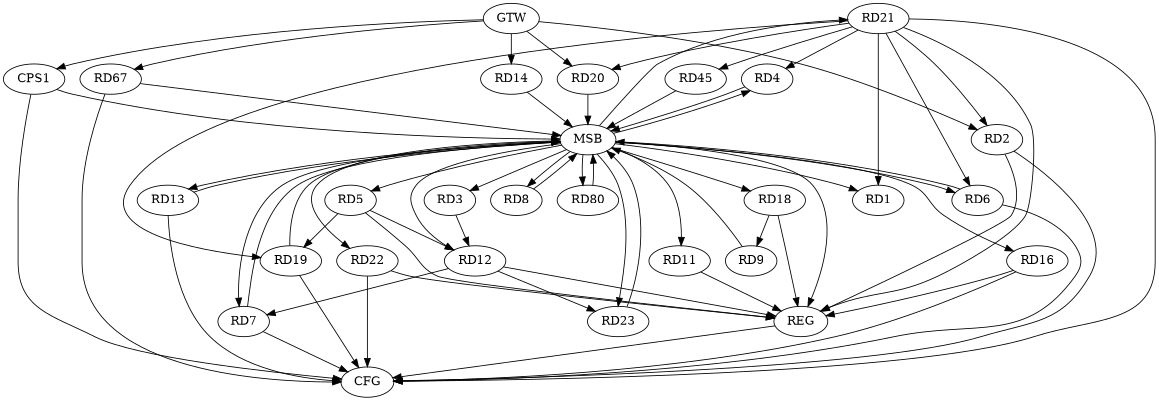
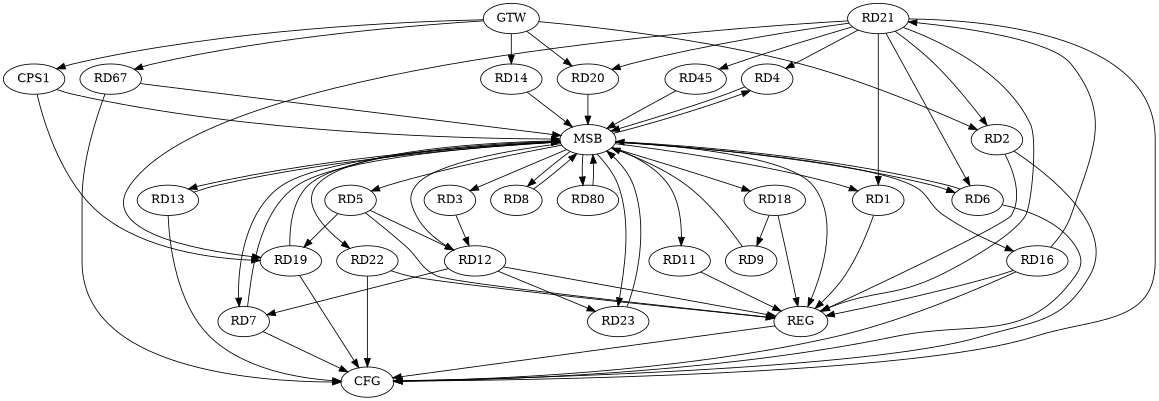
edge "MSB" -> "RD21": now "RD16" -> "RD21"
edge "RD1" -> "REG": added
edge "CPS1" -> "CFG": now "CPS1" -> "RD19"
